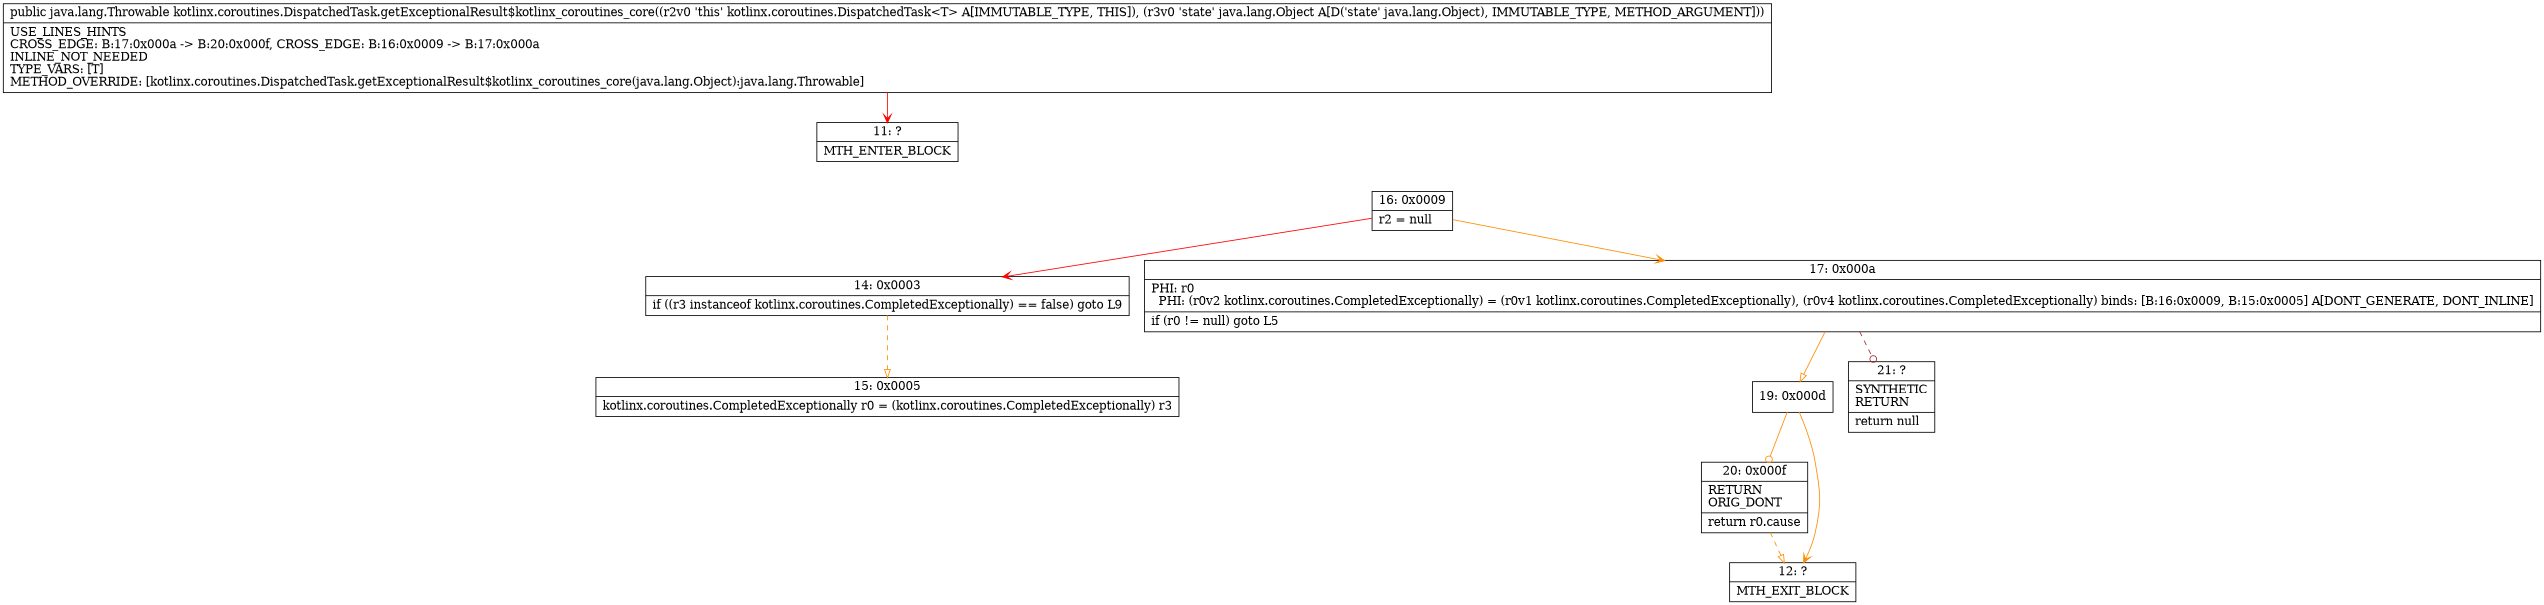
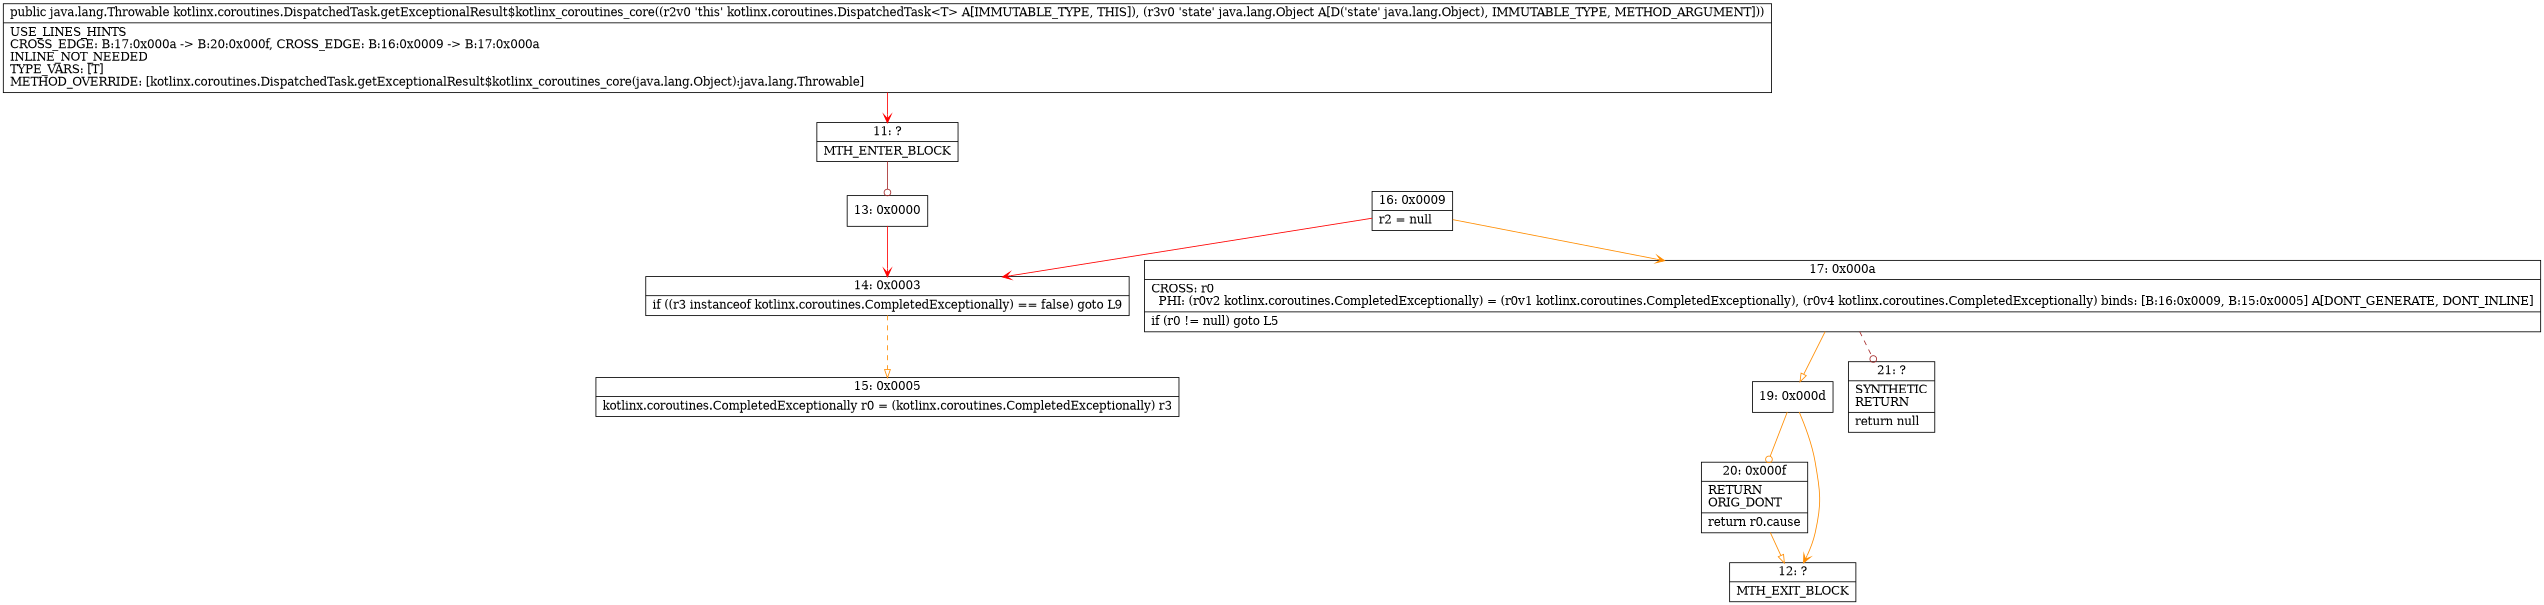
node "13: 0x0000": added
node "17: 0x000a": text "PHI: r0" -> "CROSS: r0"
edge "20: 0x000f" -> "12: ?": style dashed -> solid
